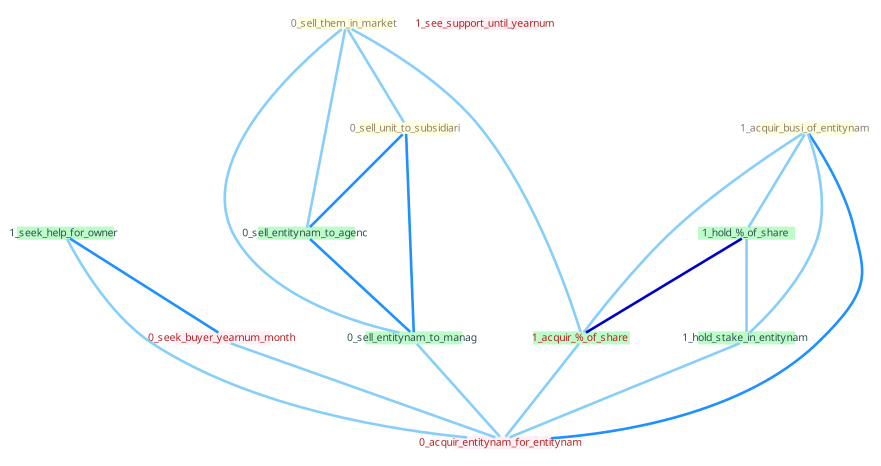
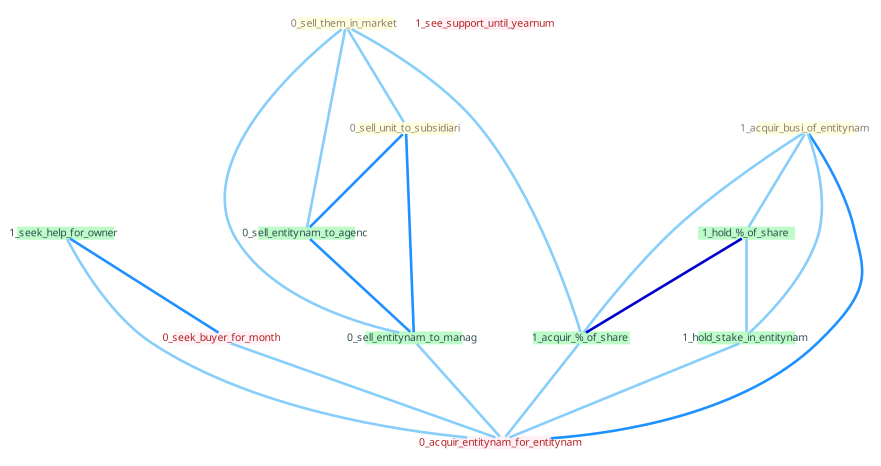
node "0_seek_buyer_yearnum_month": label "0_seek_buyer_yearnum_month" -> "0_seek_buyer_for_month"
node "1_acquir_%_of_share": fontcolor #b22222 -> #2f4f4f
